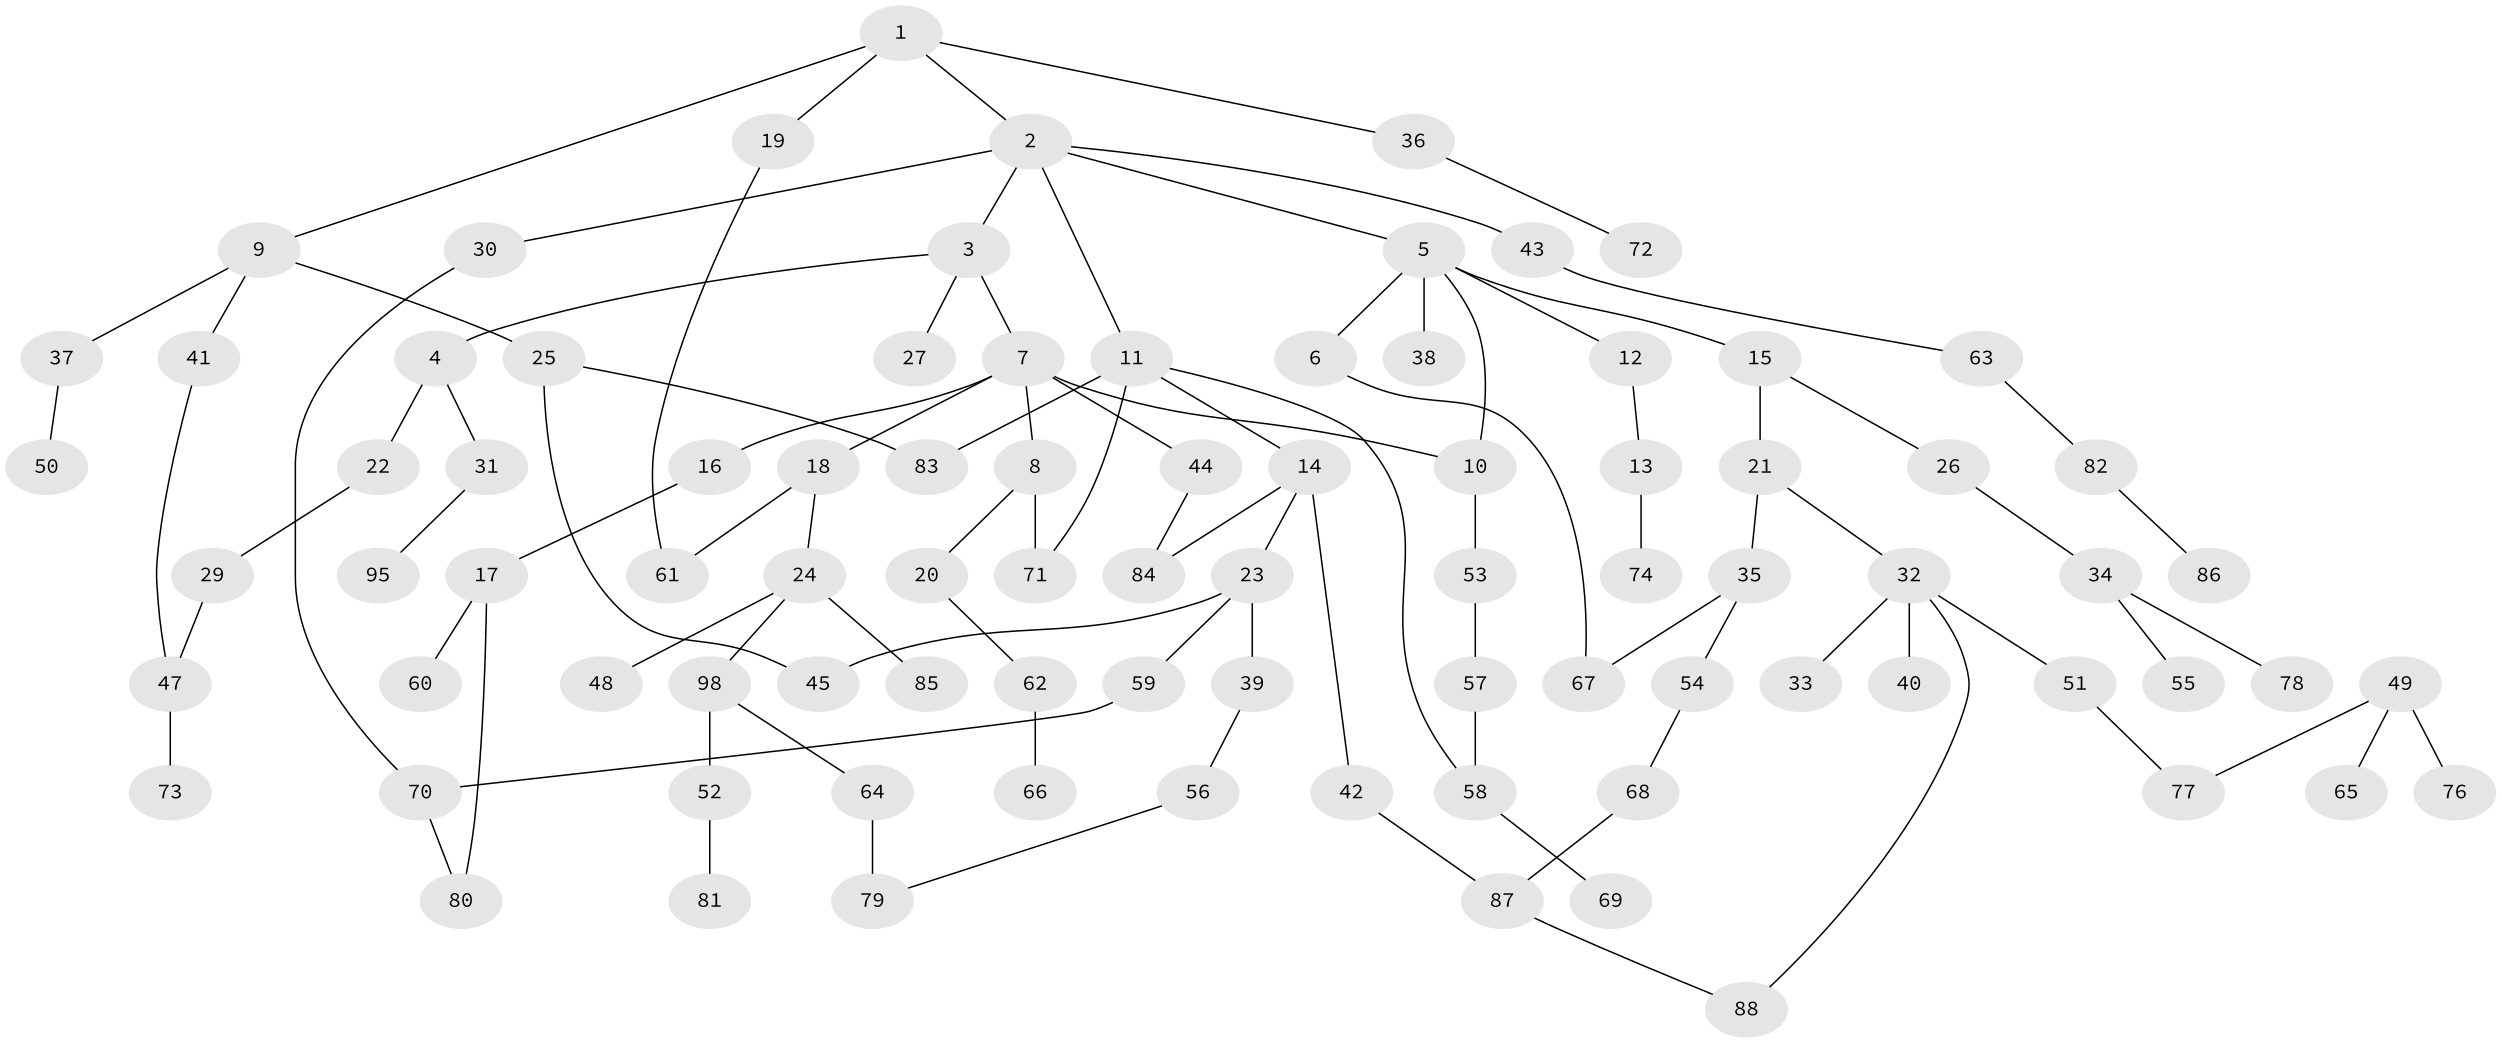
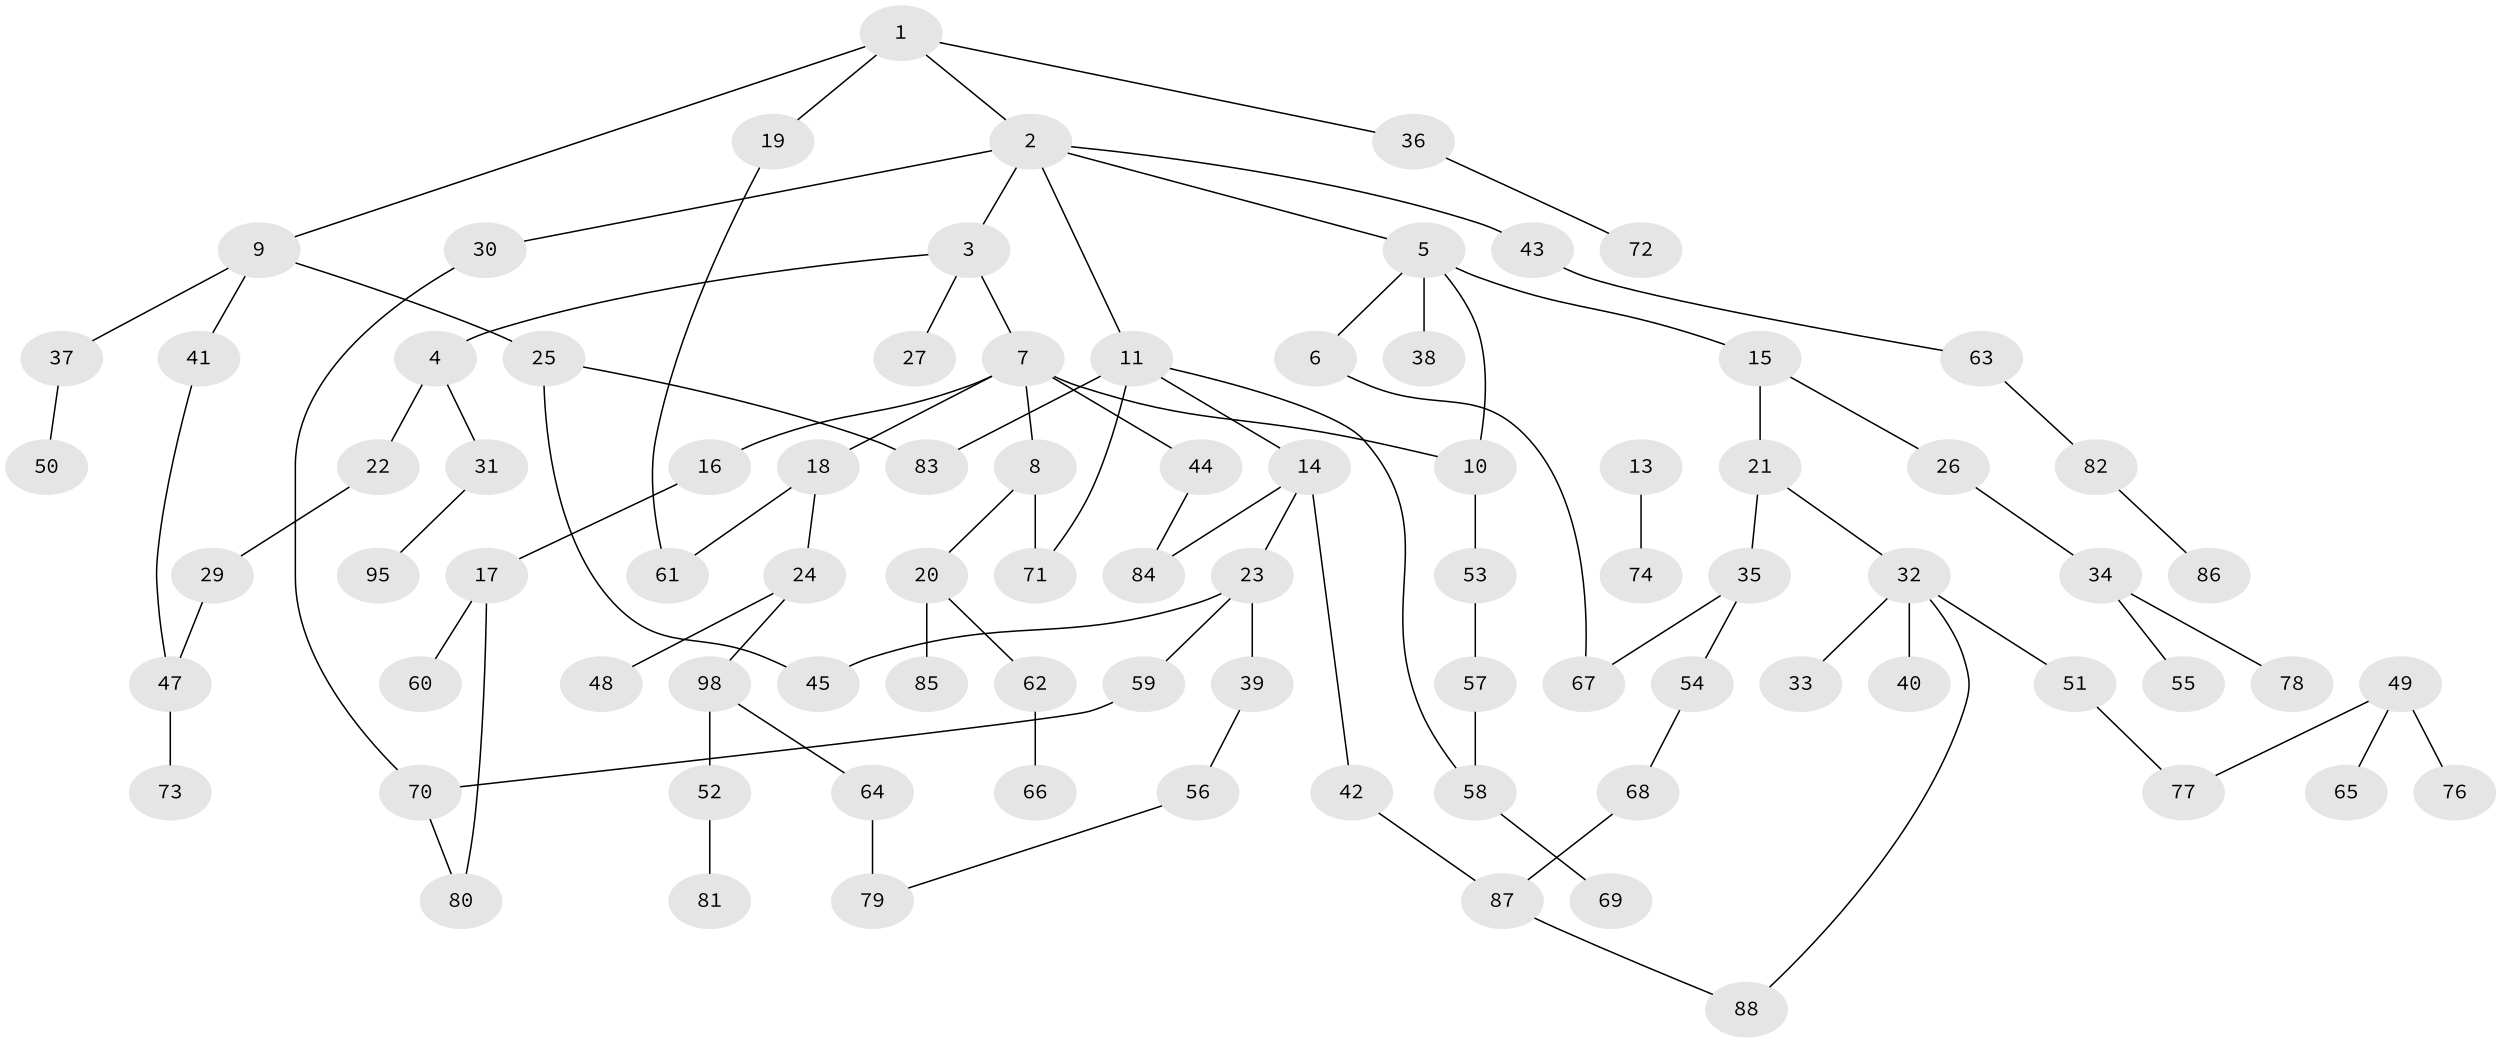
node "12": removed
edge "24" -- "85": now "20" -- "85"
